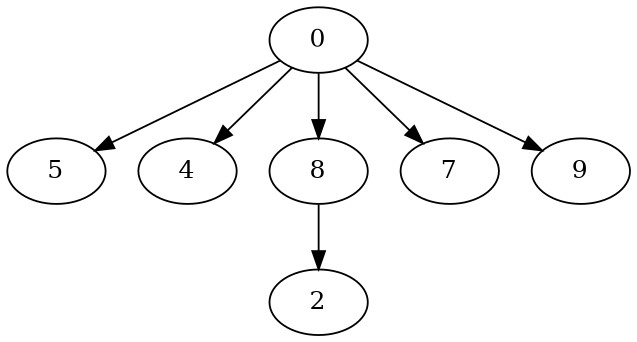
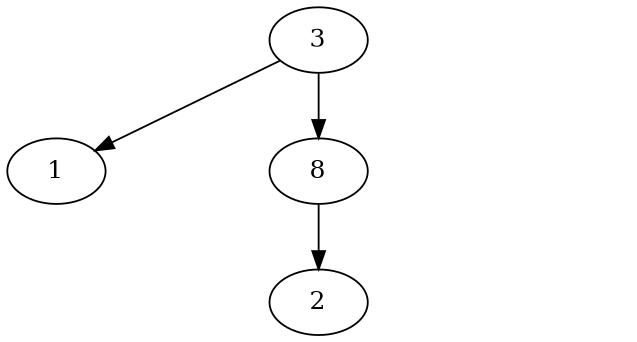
node "0": label "0" -> "3"
node "5": label "5" -> "1"
node "4": removed
node "7": removed
node "9": removed
